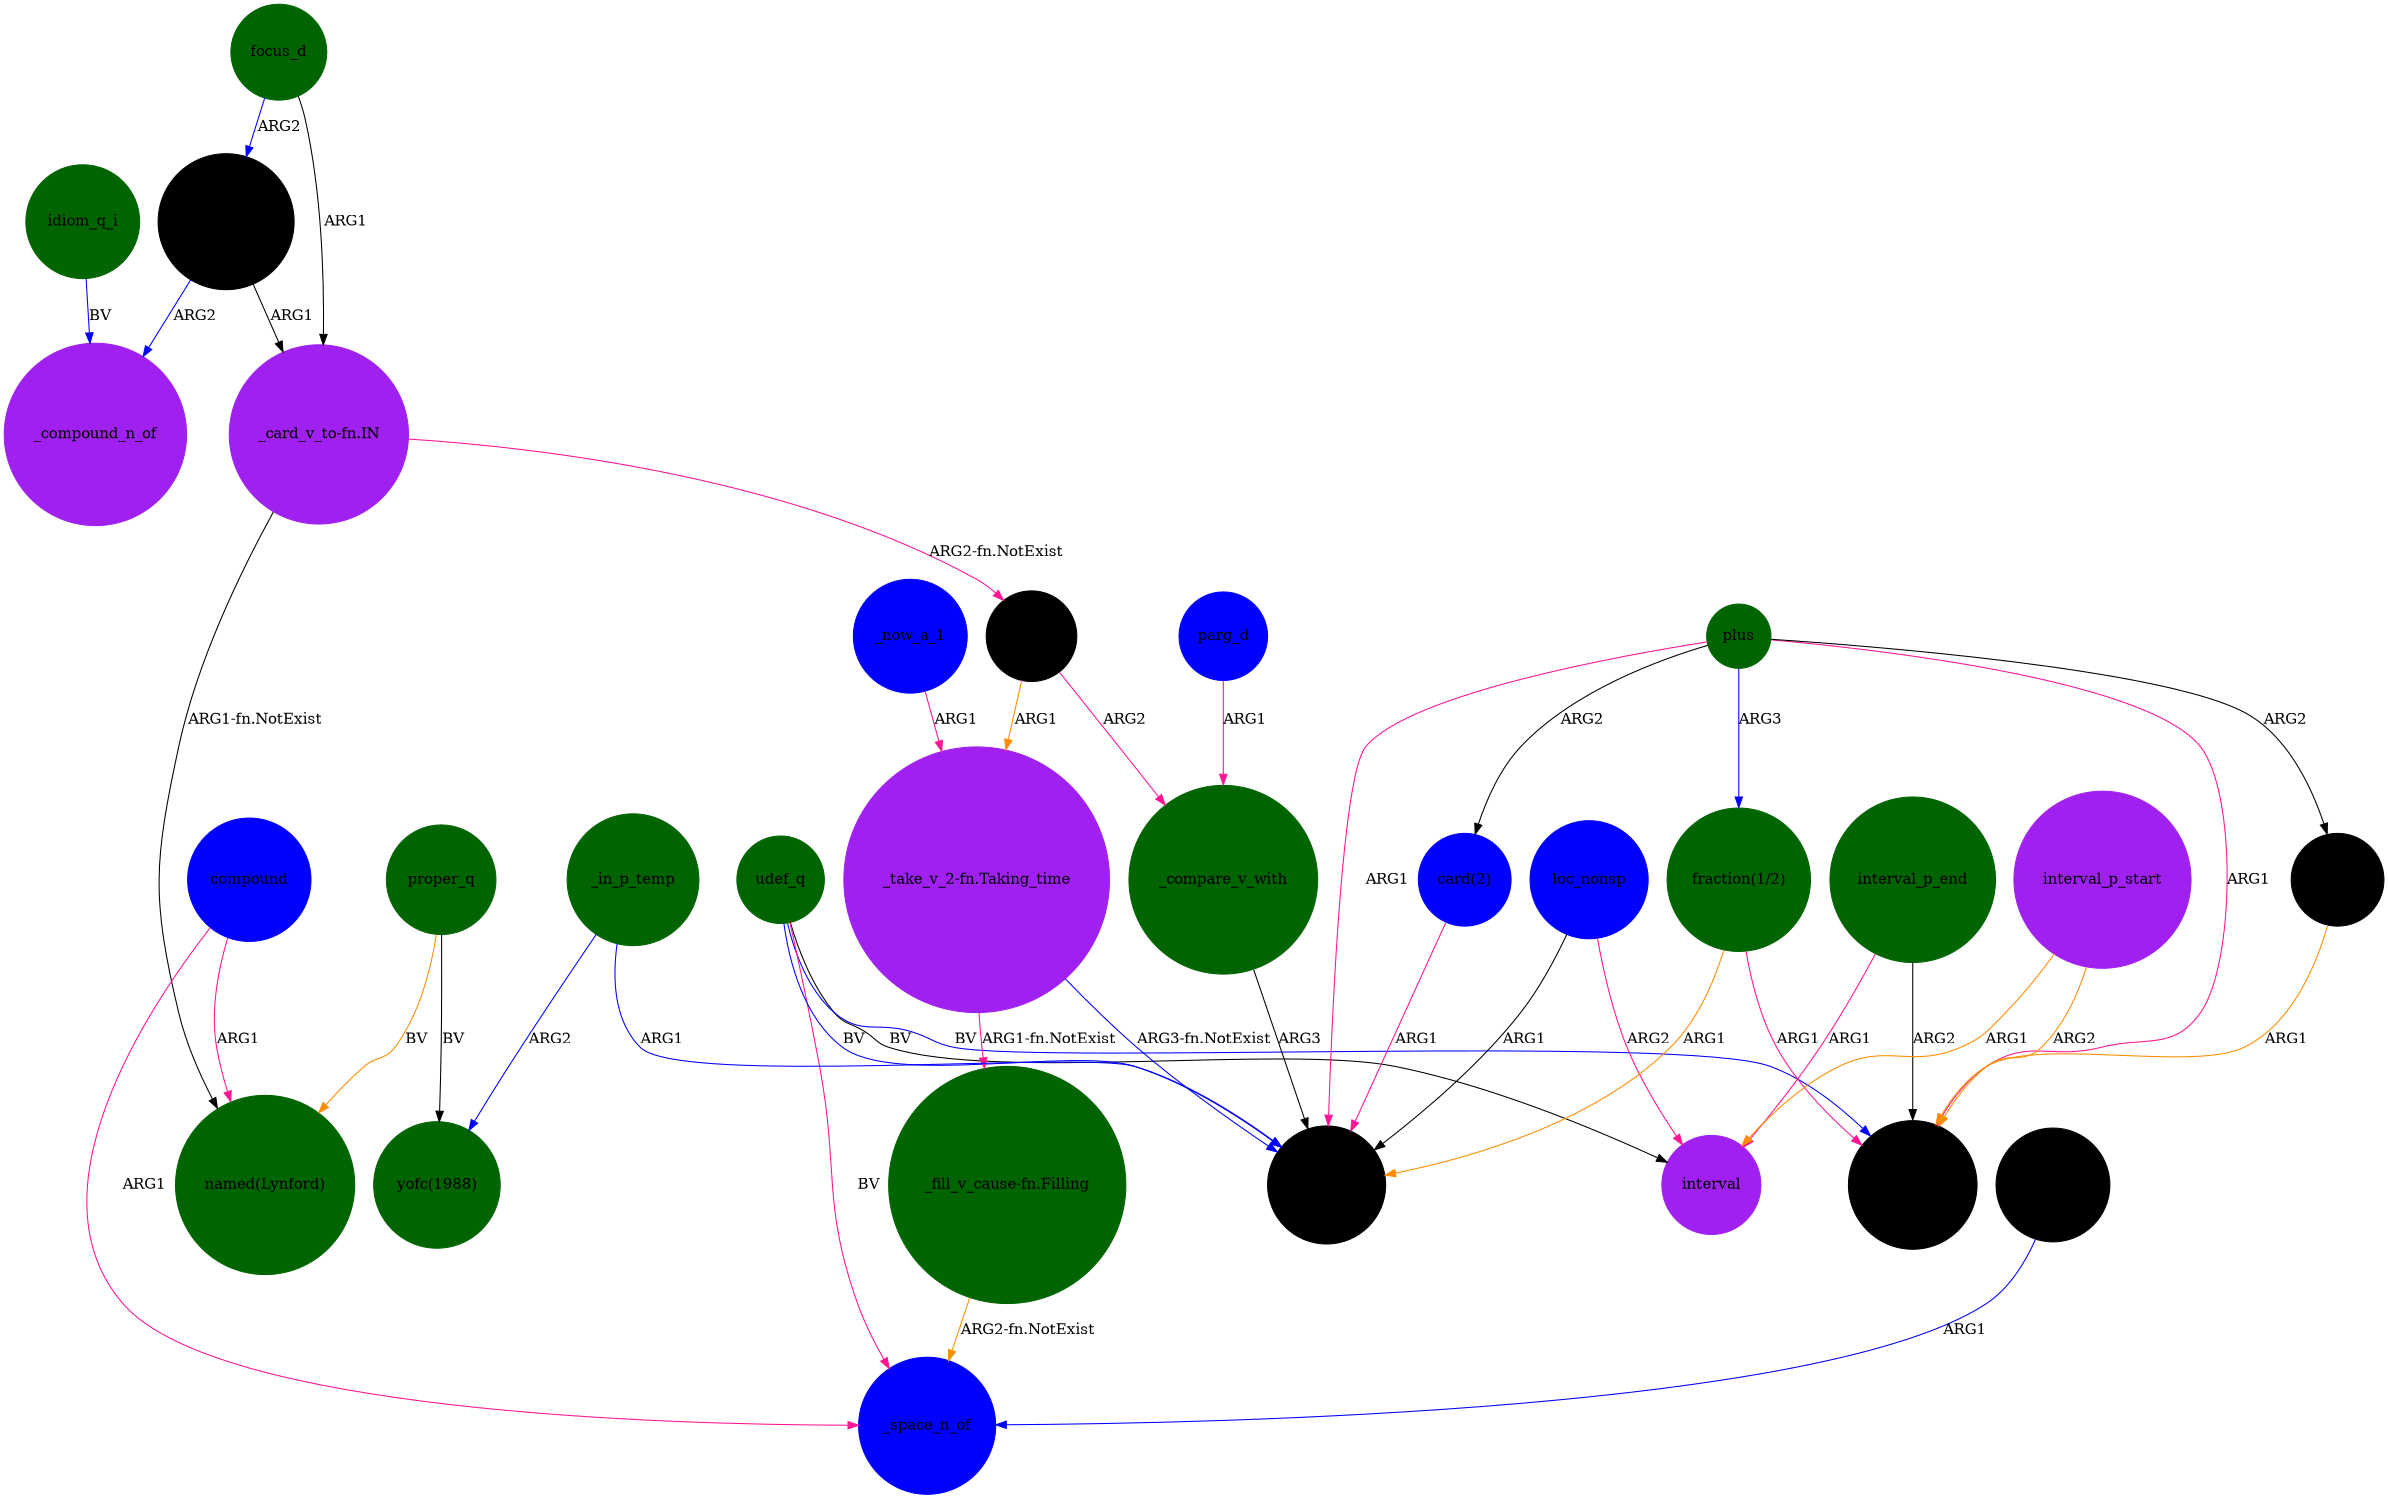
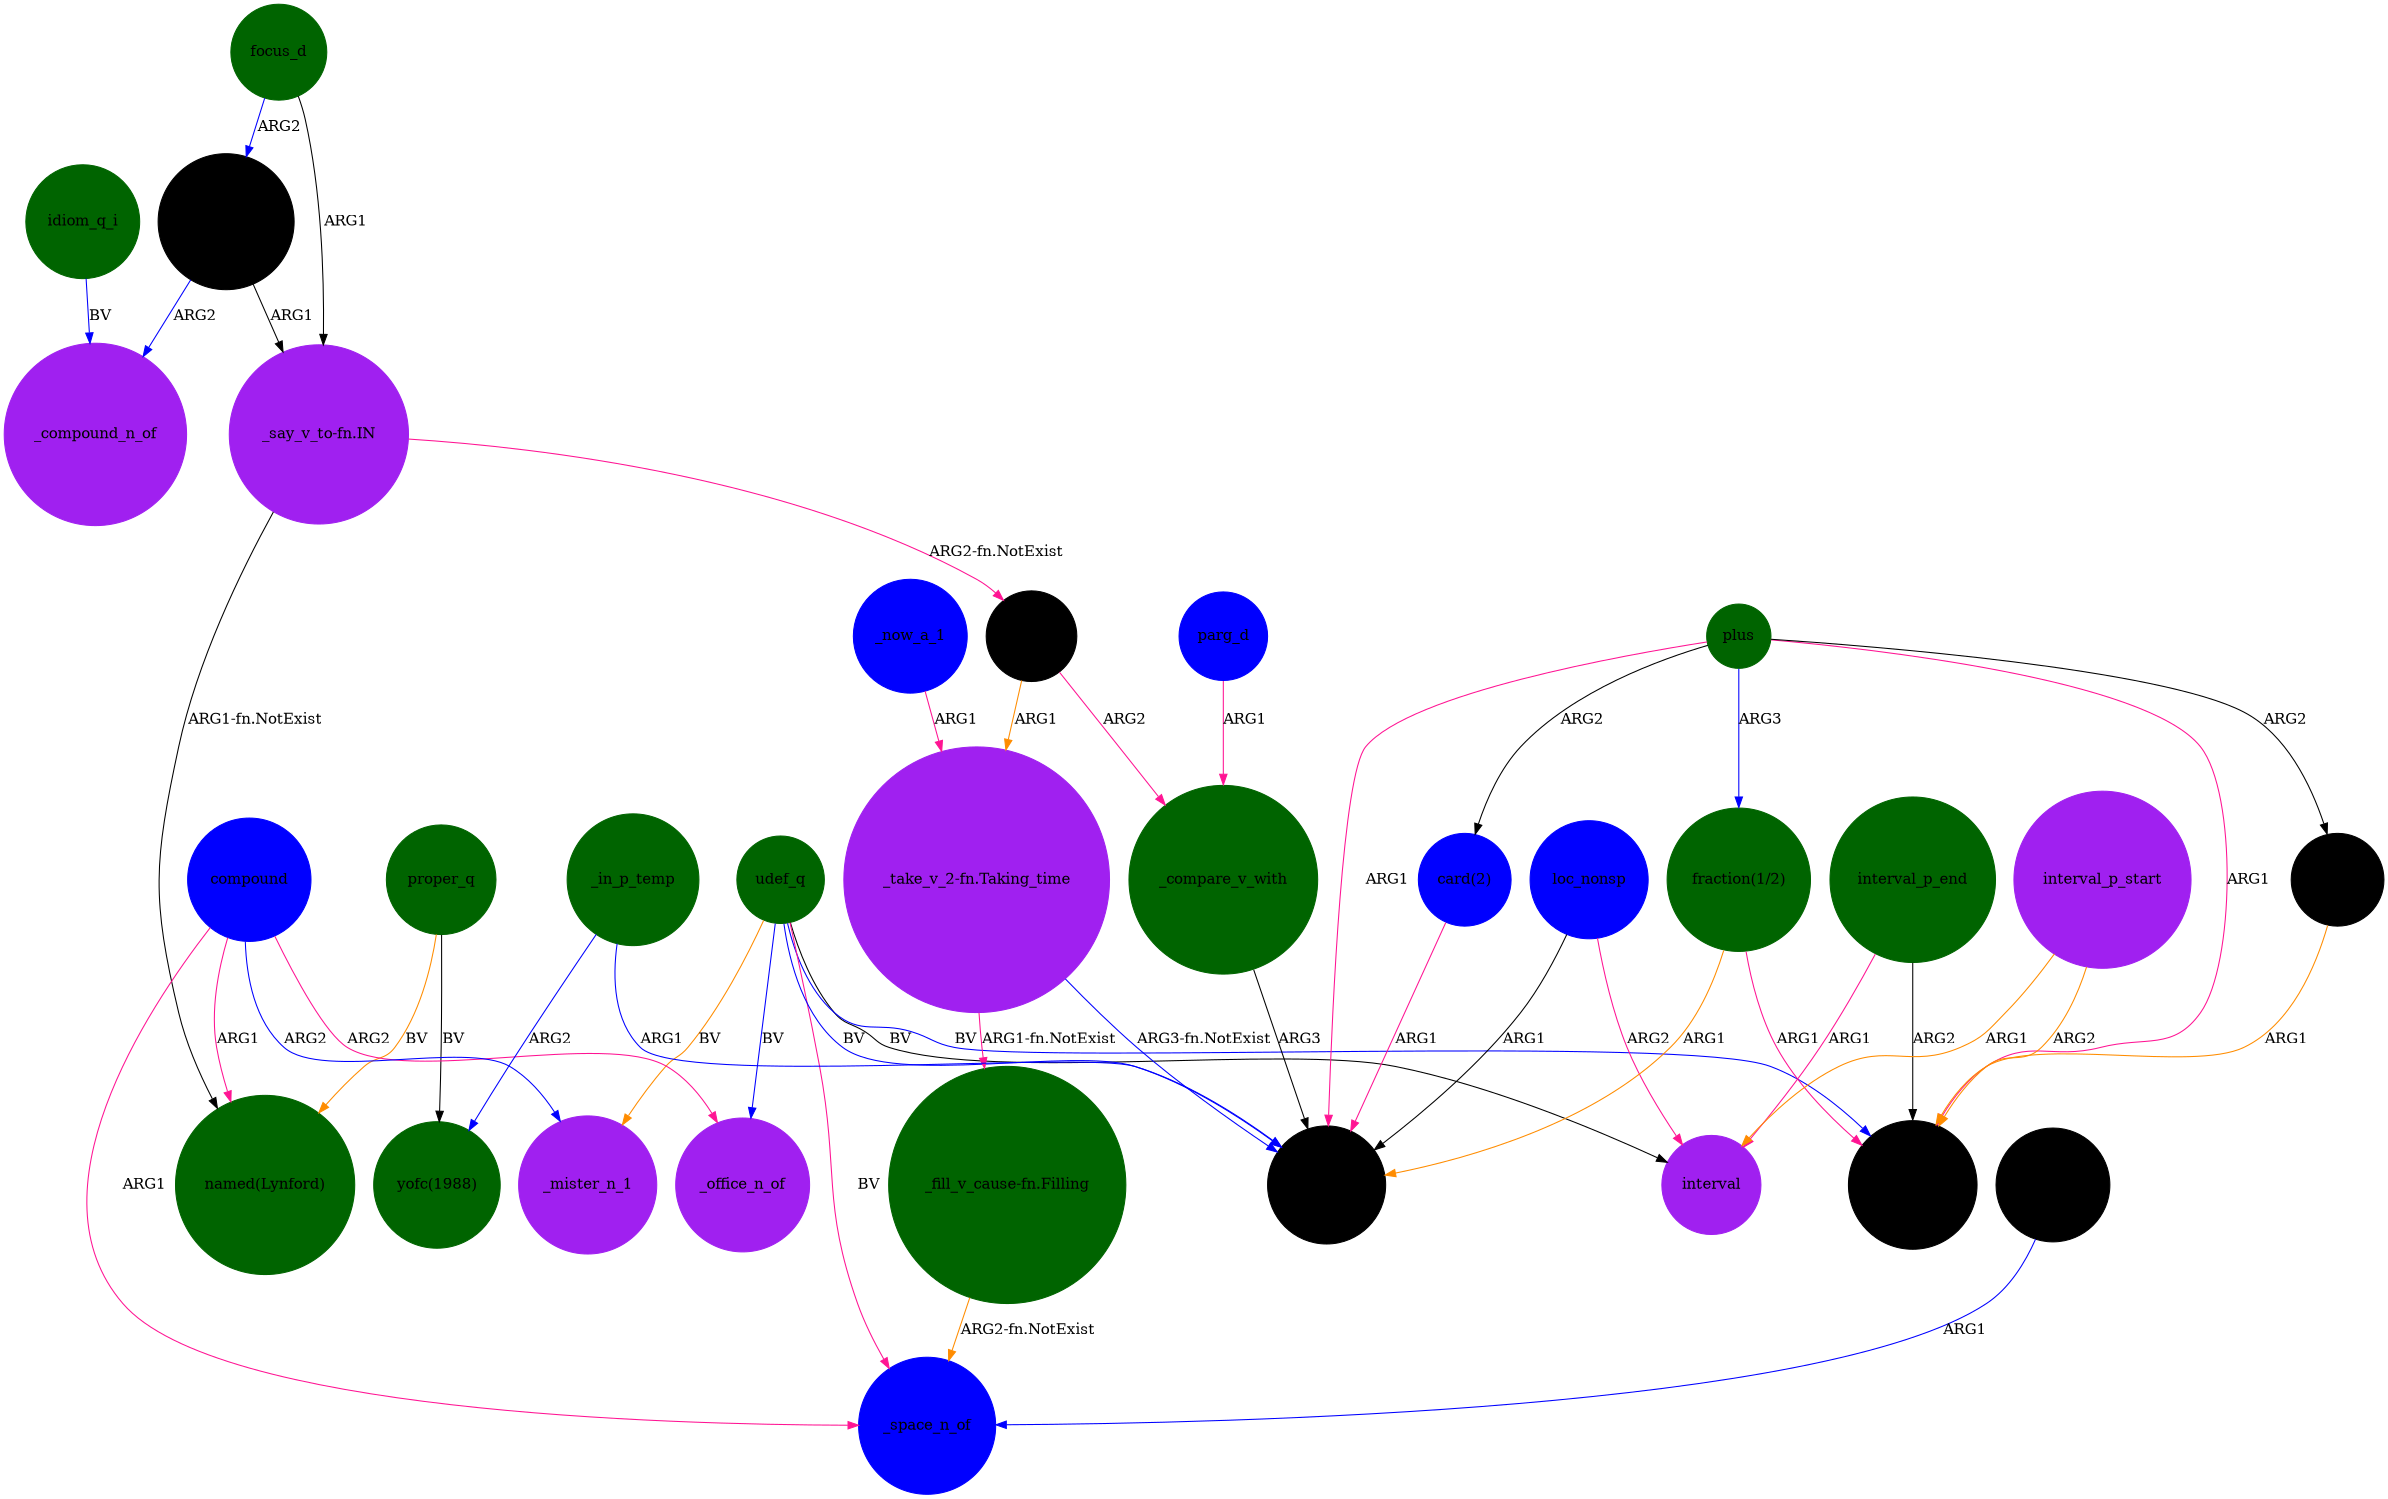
node "_card_v_to-fn.IN": label "_card_v_to-fn.IN" -> "_say_v_to-fn.IN"
node "_mister_n_1": added
node "_office_n_of": added
